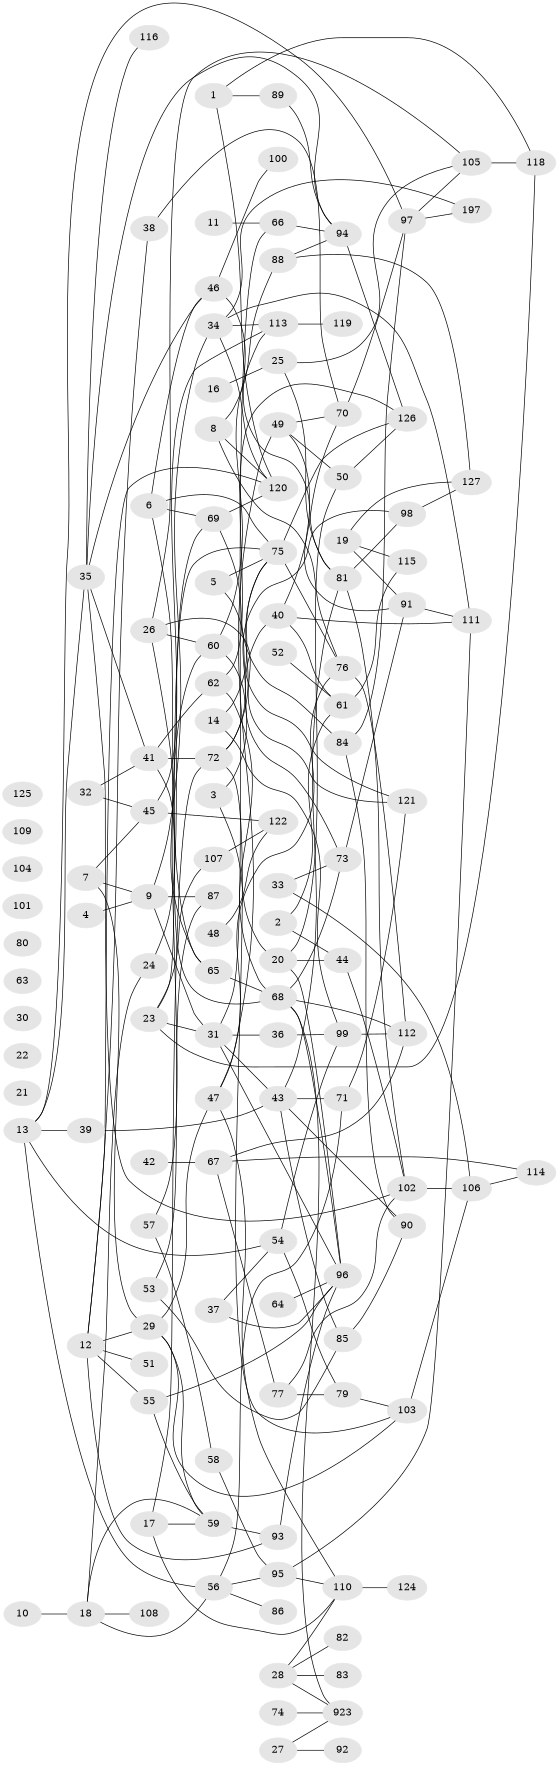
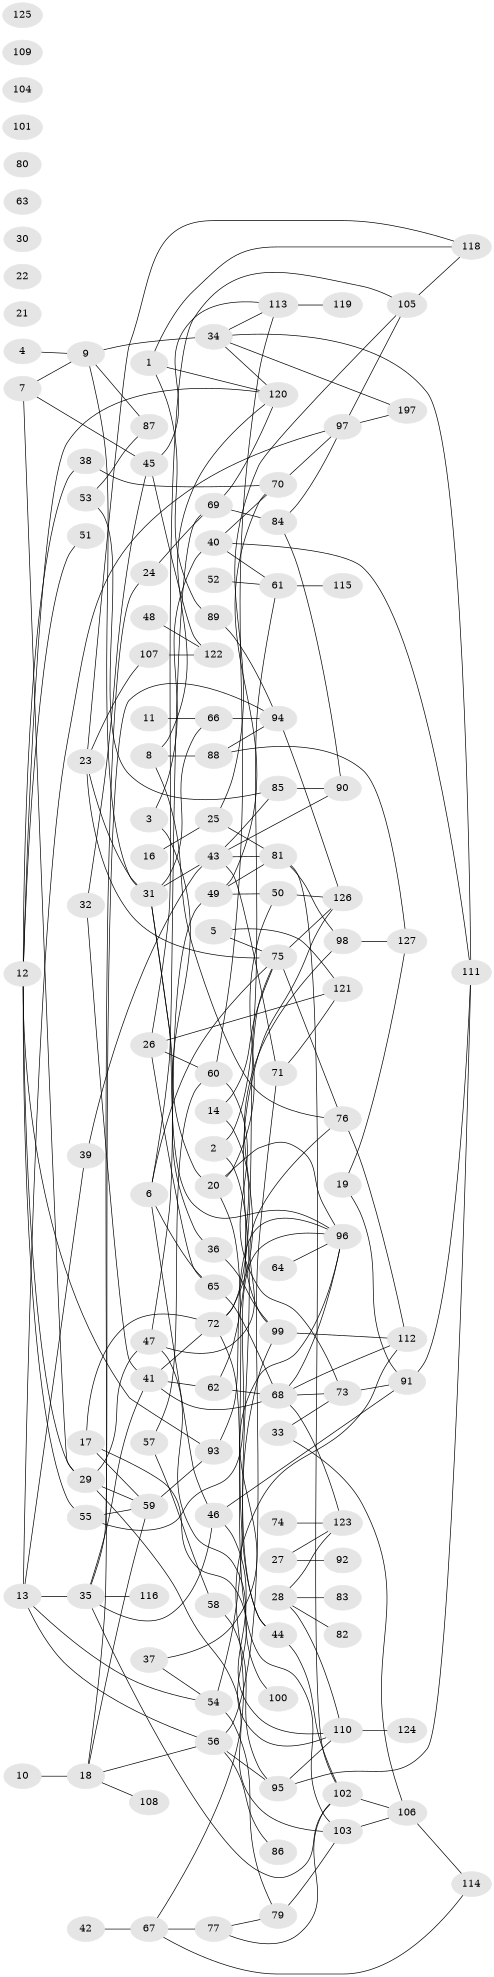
edge "19" -- "115": removed
node "923": label "923" -> "123"
